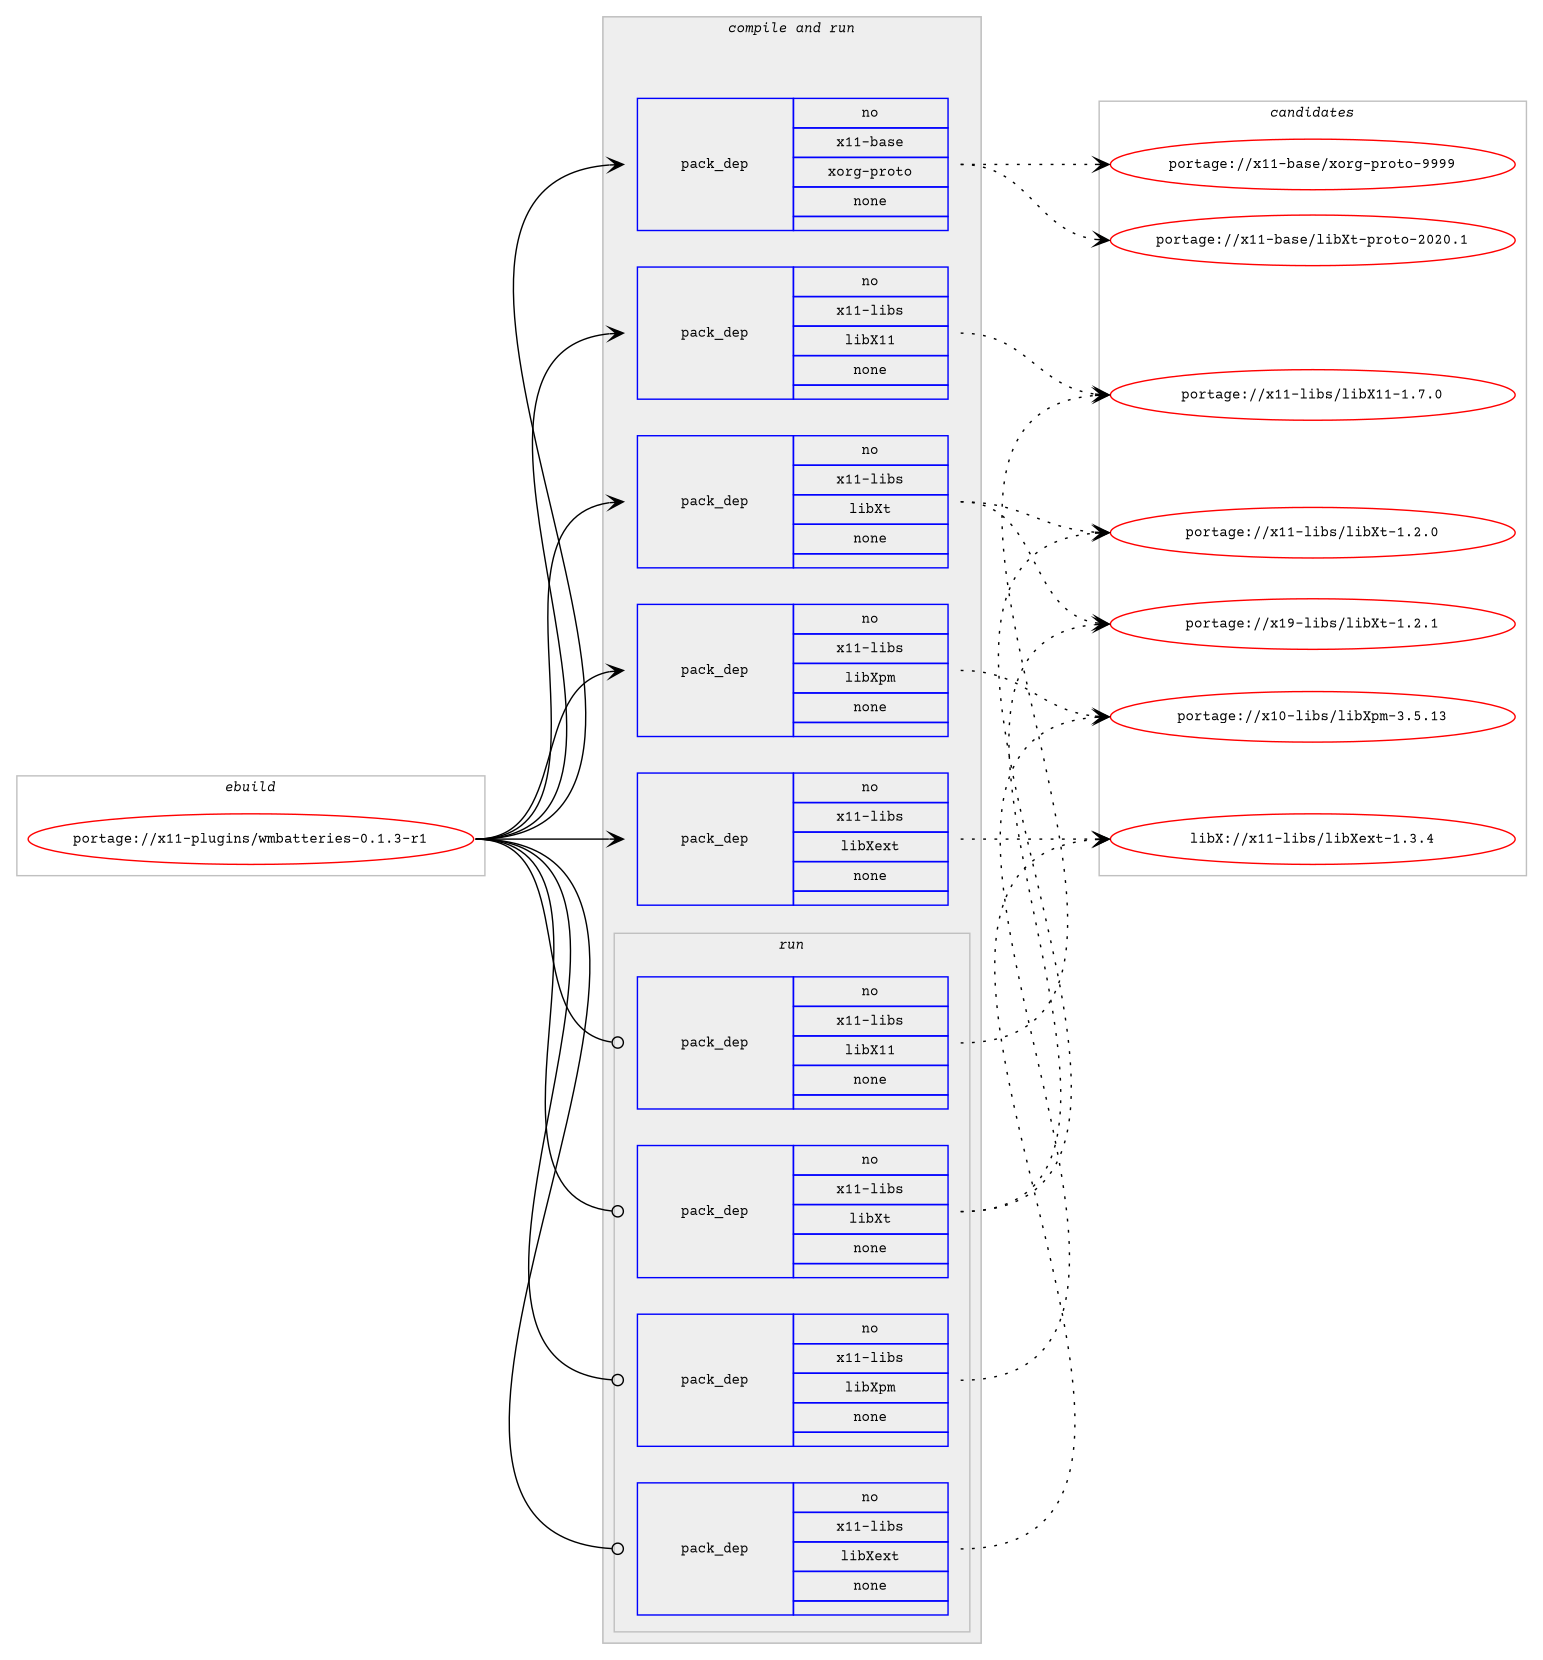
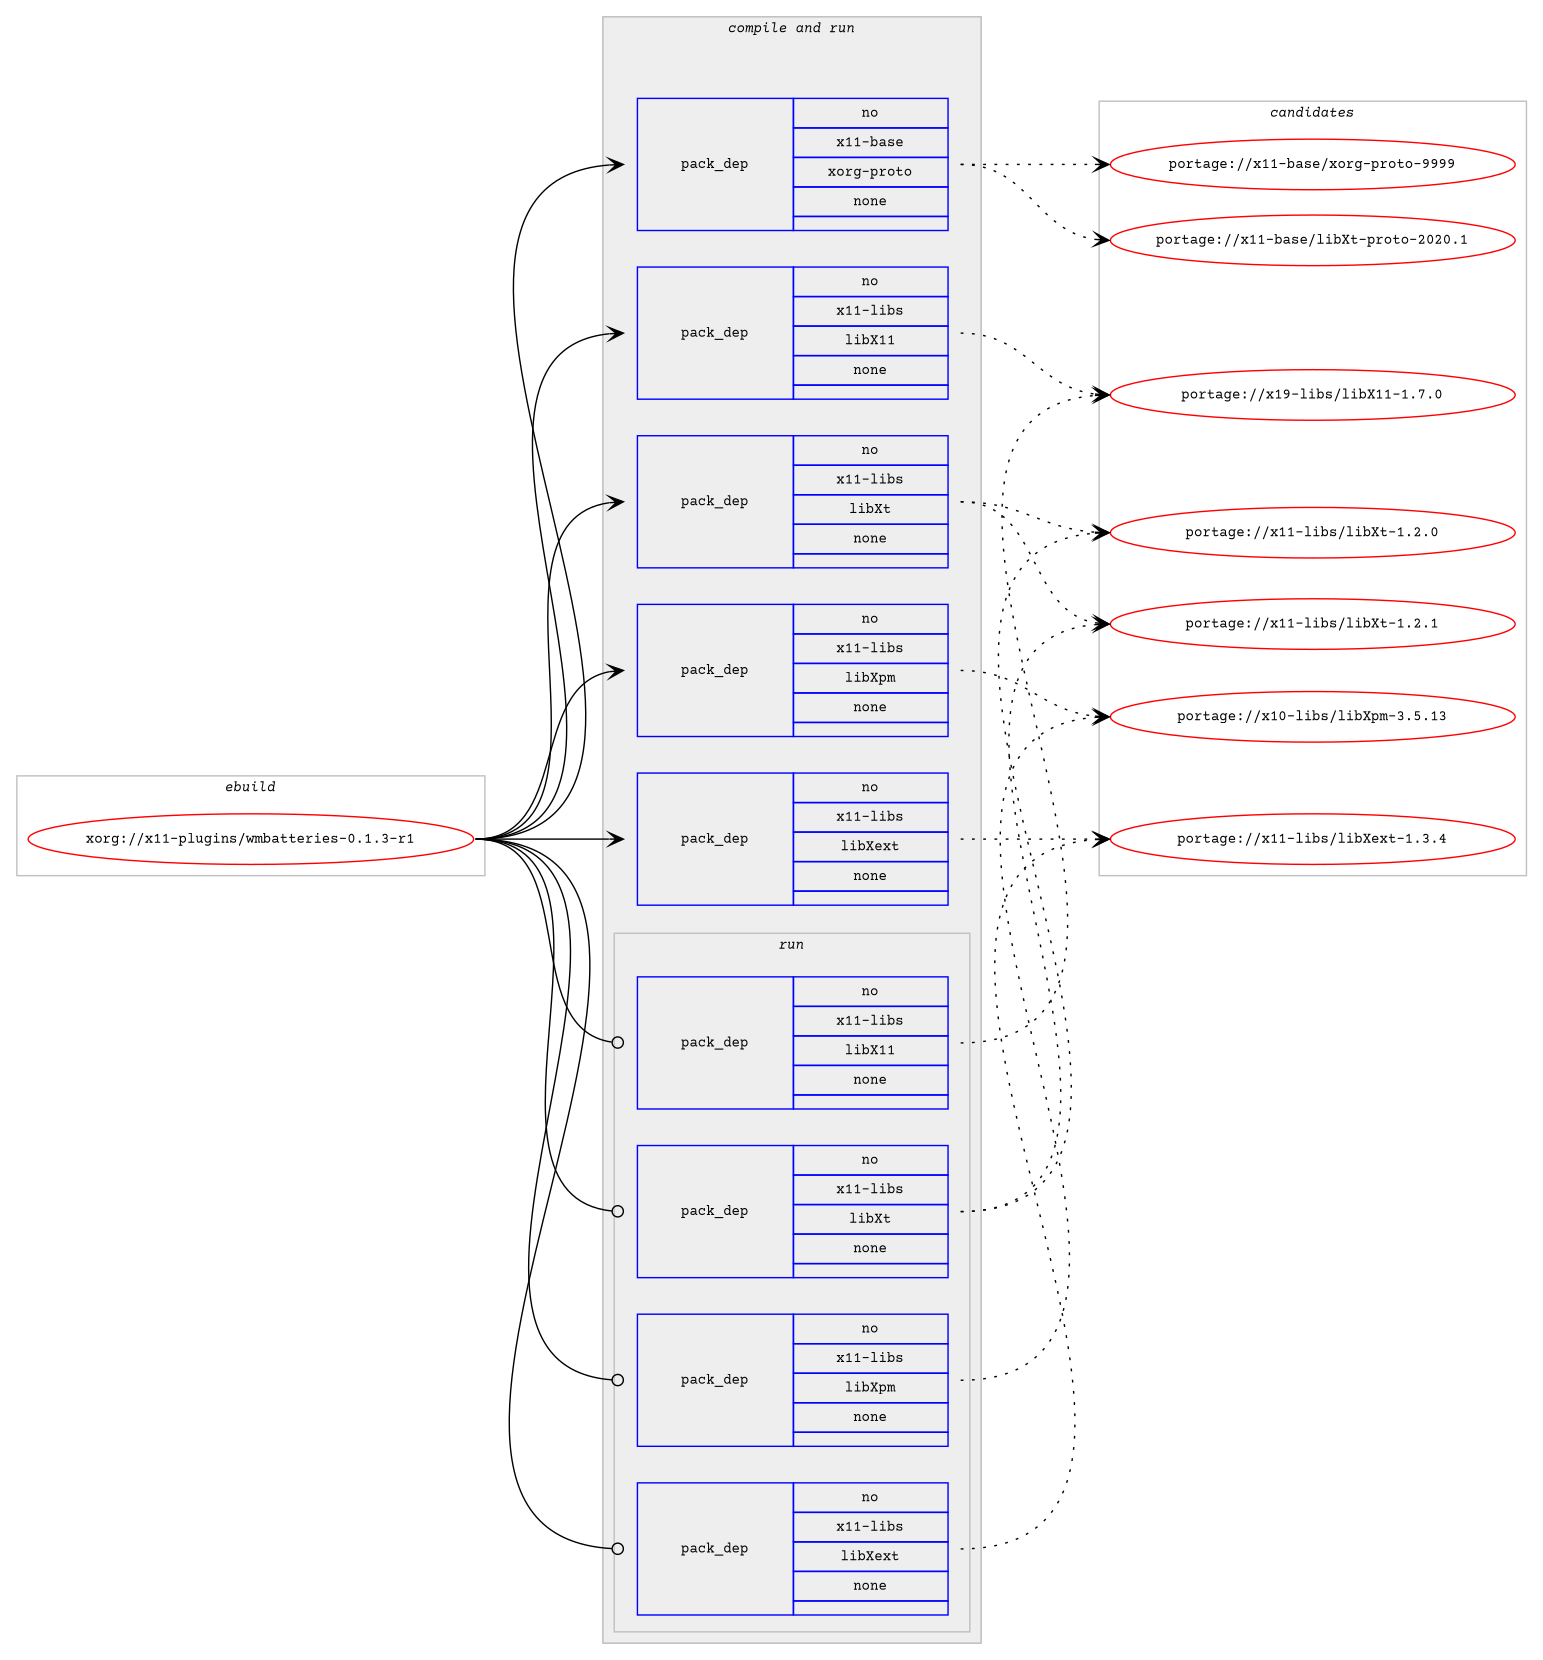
node "portage://x11-libs/libX11-1.7.0": label "portage://x11-libs/libX11-1.7.0" -> "portage://x19-libs/libX11-1.7.0"
node "portage://x19-libs/libXt-1.2.1": label "portage://x19-libs/libXt-1.2.1" -> "portage://x11-libs/libXt-1.2.1"
node "portage://x11-plugins/wmbatteries-0.1.3-r1": label "portage://x11-plugins/wmbatteries-0.1.3-r1" -> "xorg://x11-plugins/wmbatteries-0.1.3-r1"
node "libX://x11-libs/libXext-1.3.4": label "libX://x11-libs/libXext-1.3.4" -> "portage://x11-libs/libXext-1.3.4"
